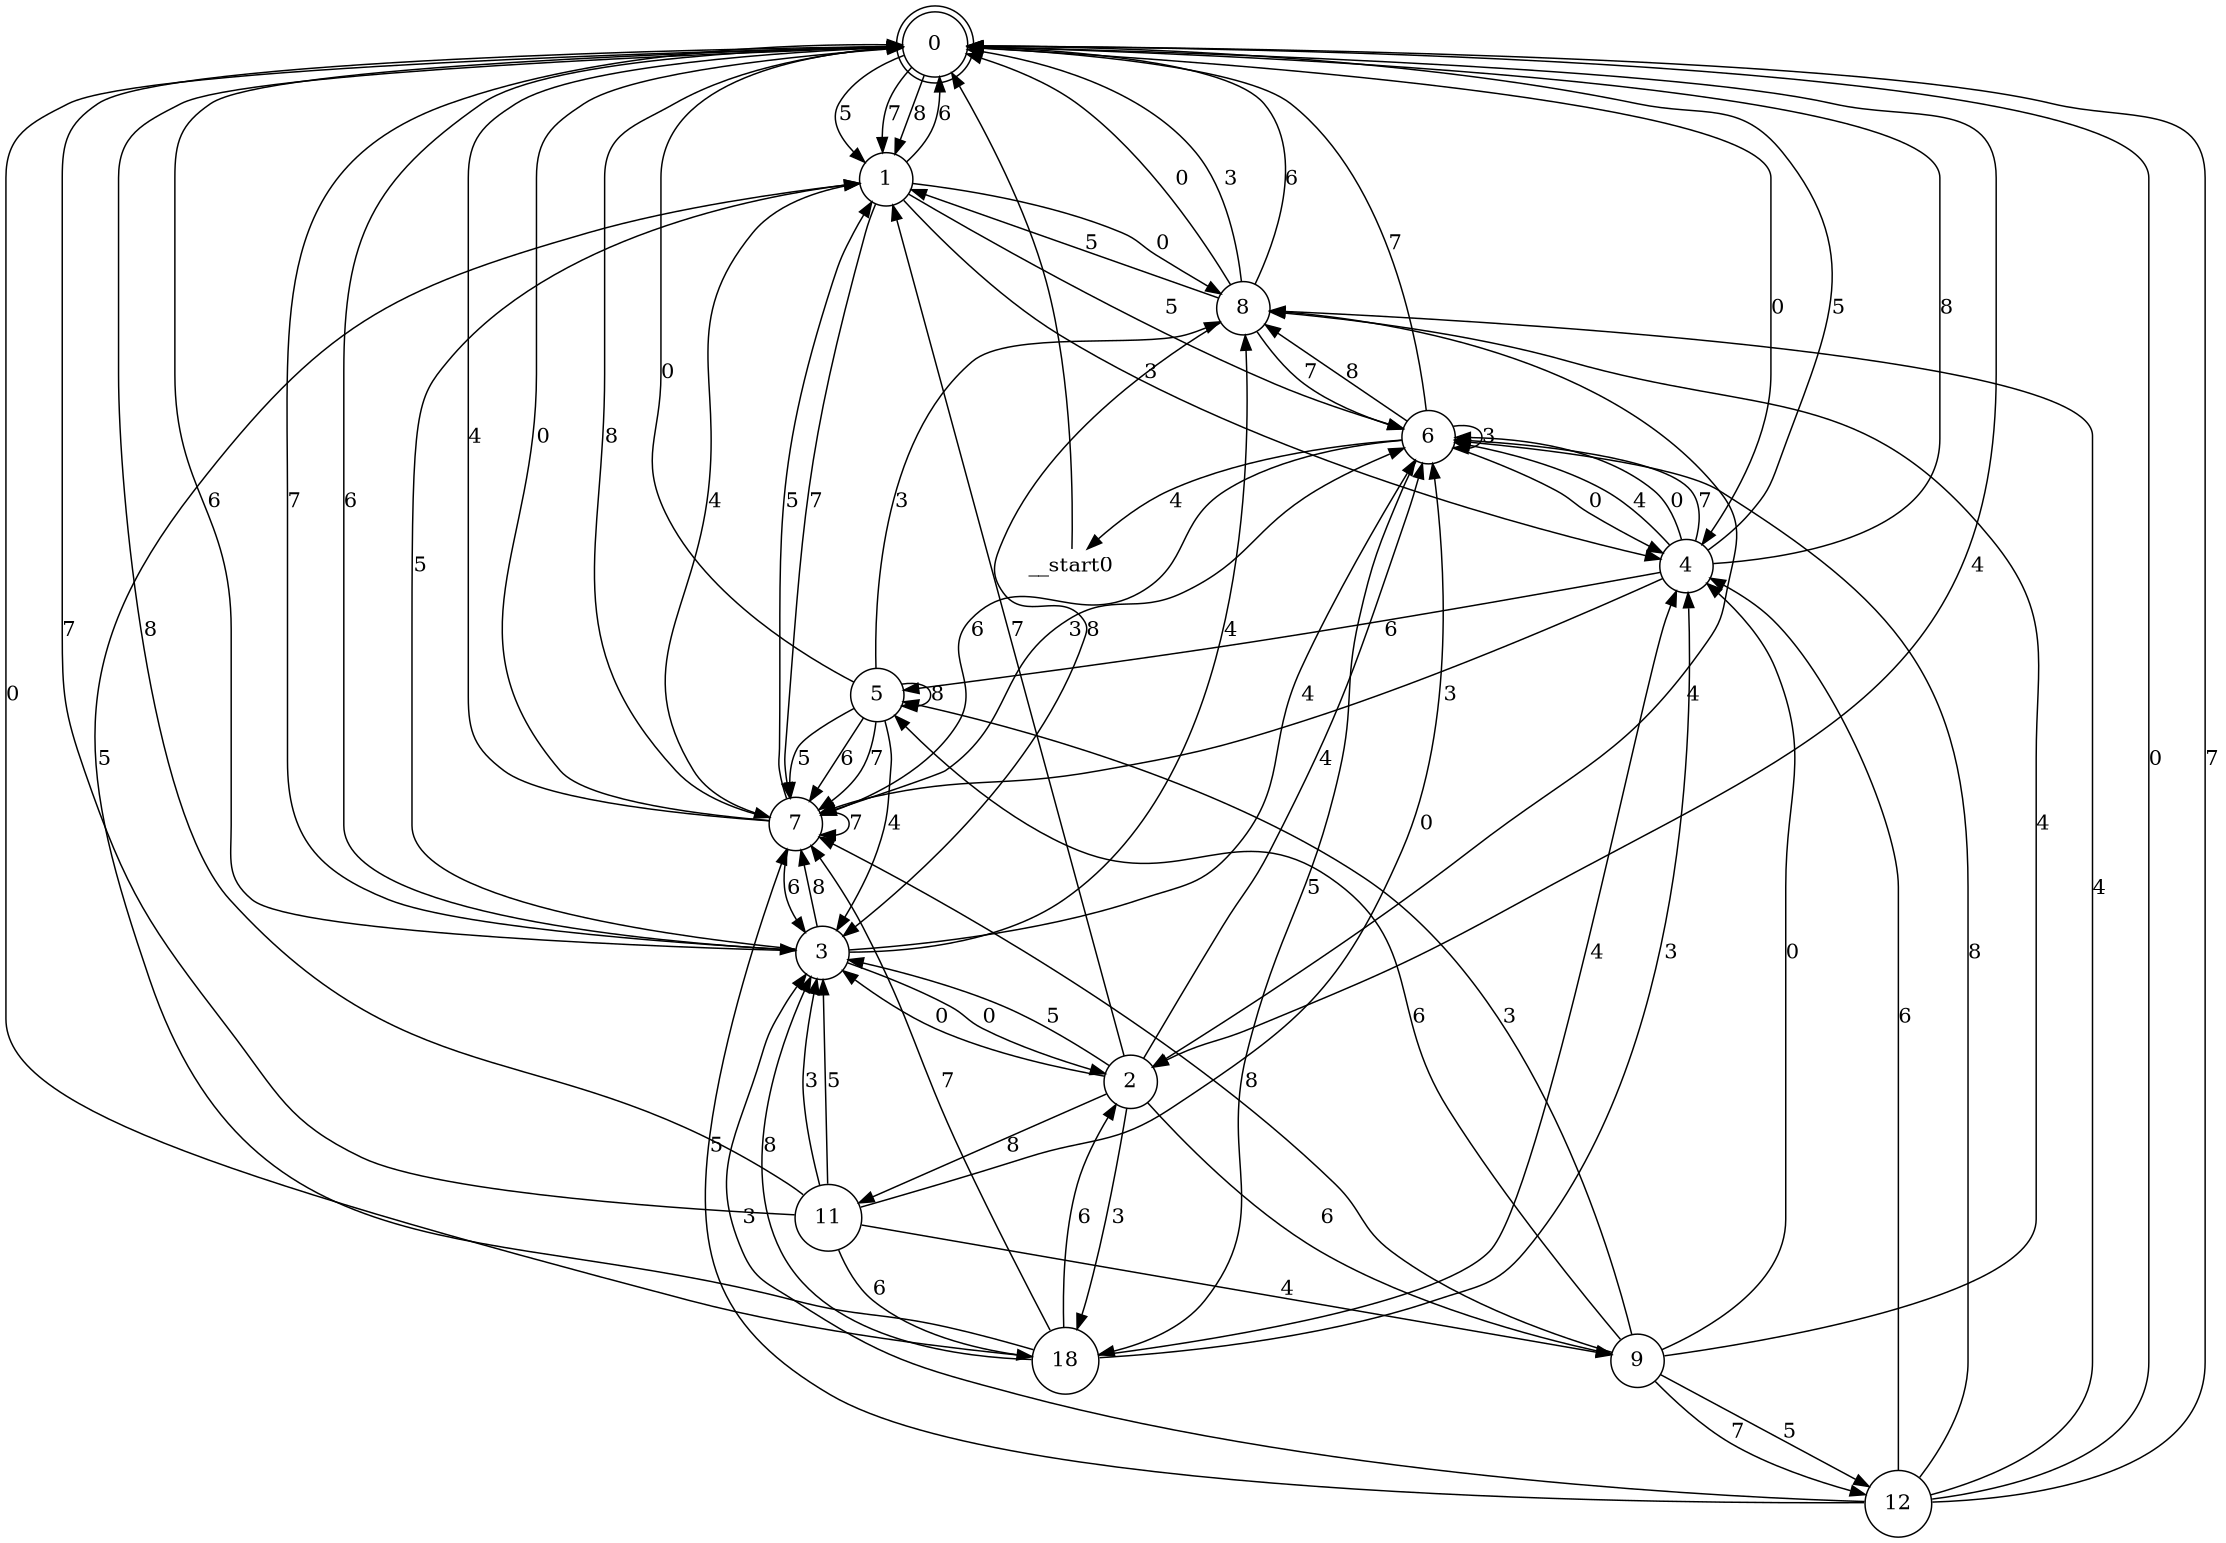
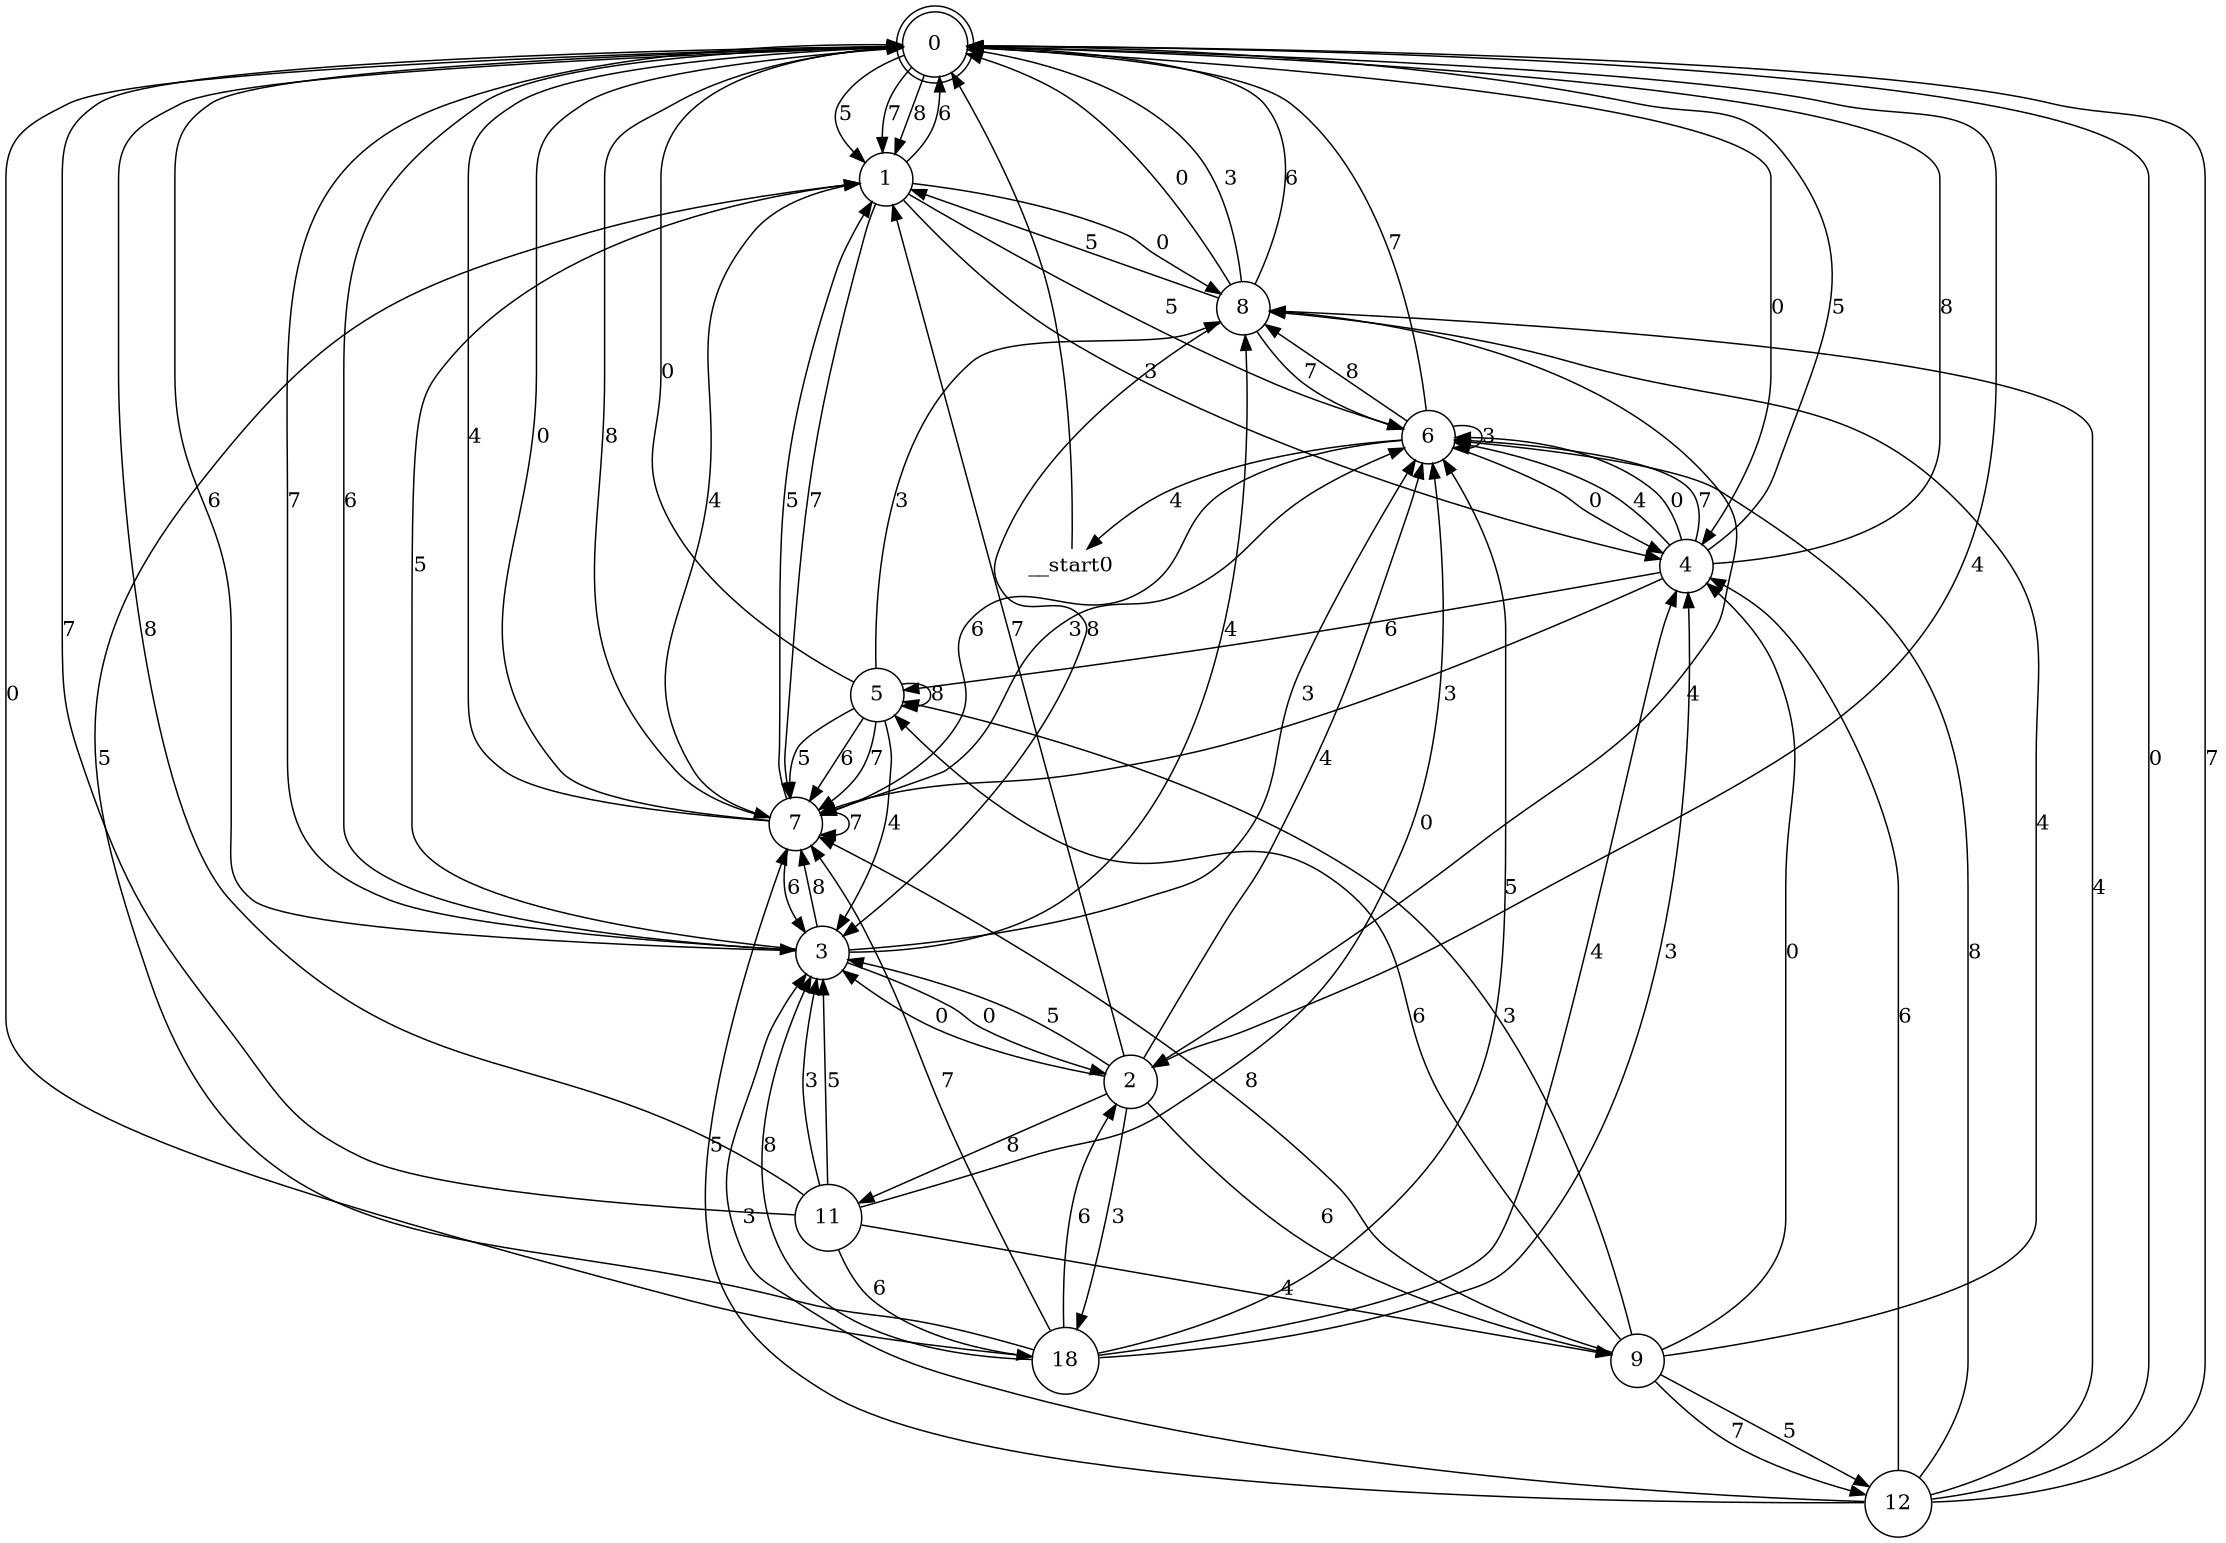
edge "3" -> "6": label "4" -> "3"
edge "6" -> "18": reversed
